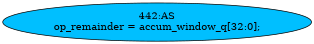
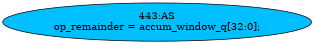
node "442:AS op_remainder = accum_window_q[32:0];": label "442:AS op_remainder = accum_window_q[32:0];" -> "443:AS op_remainder = accum_window_q[32:0];"
